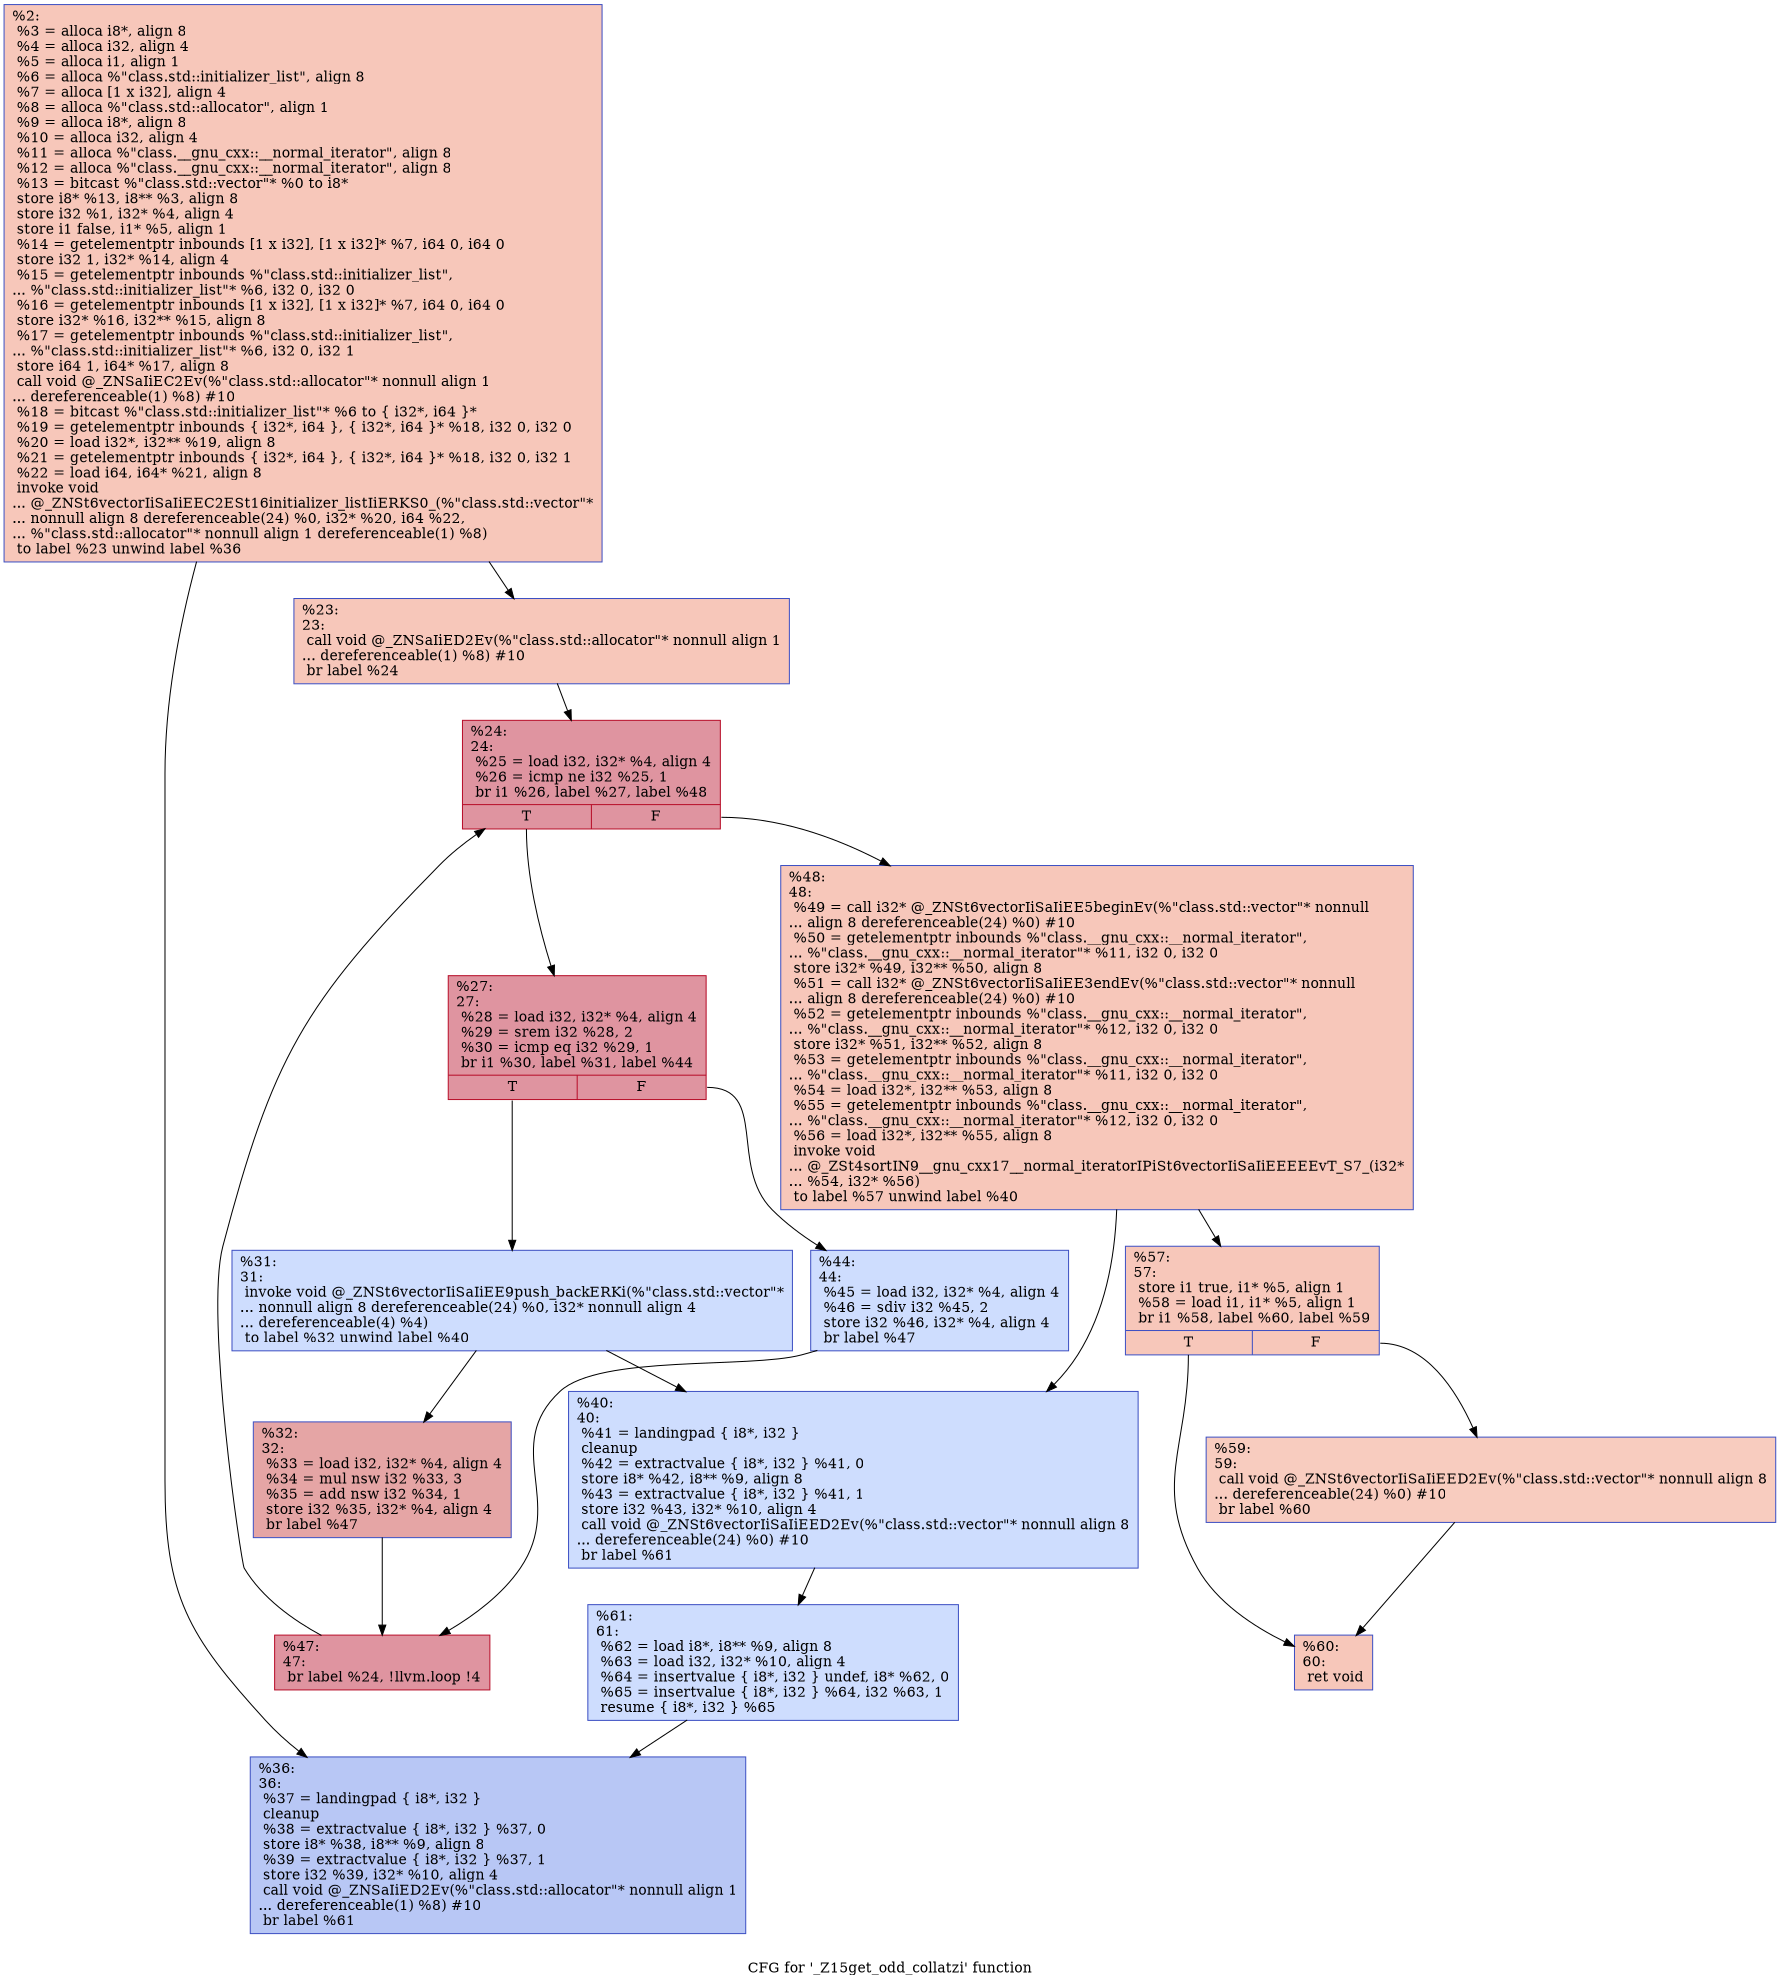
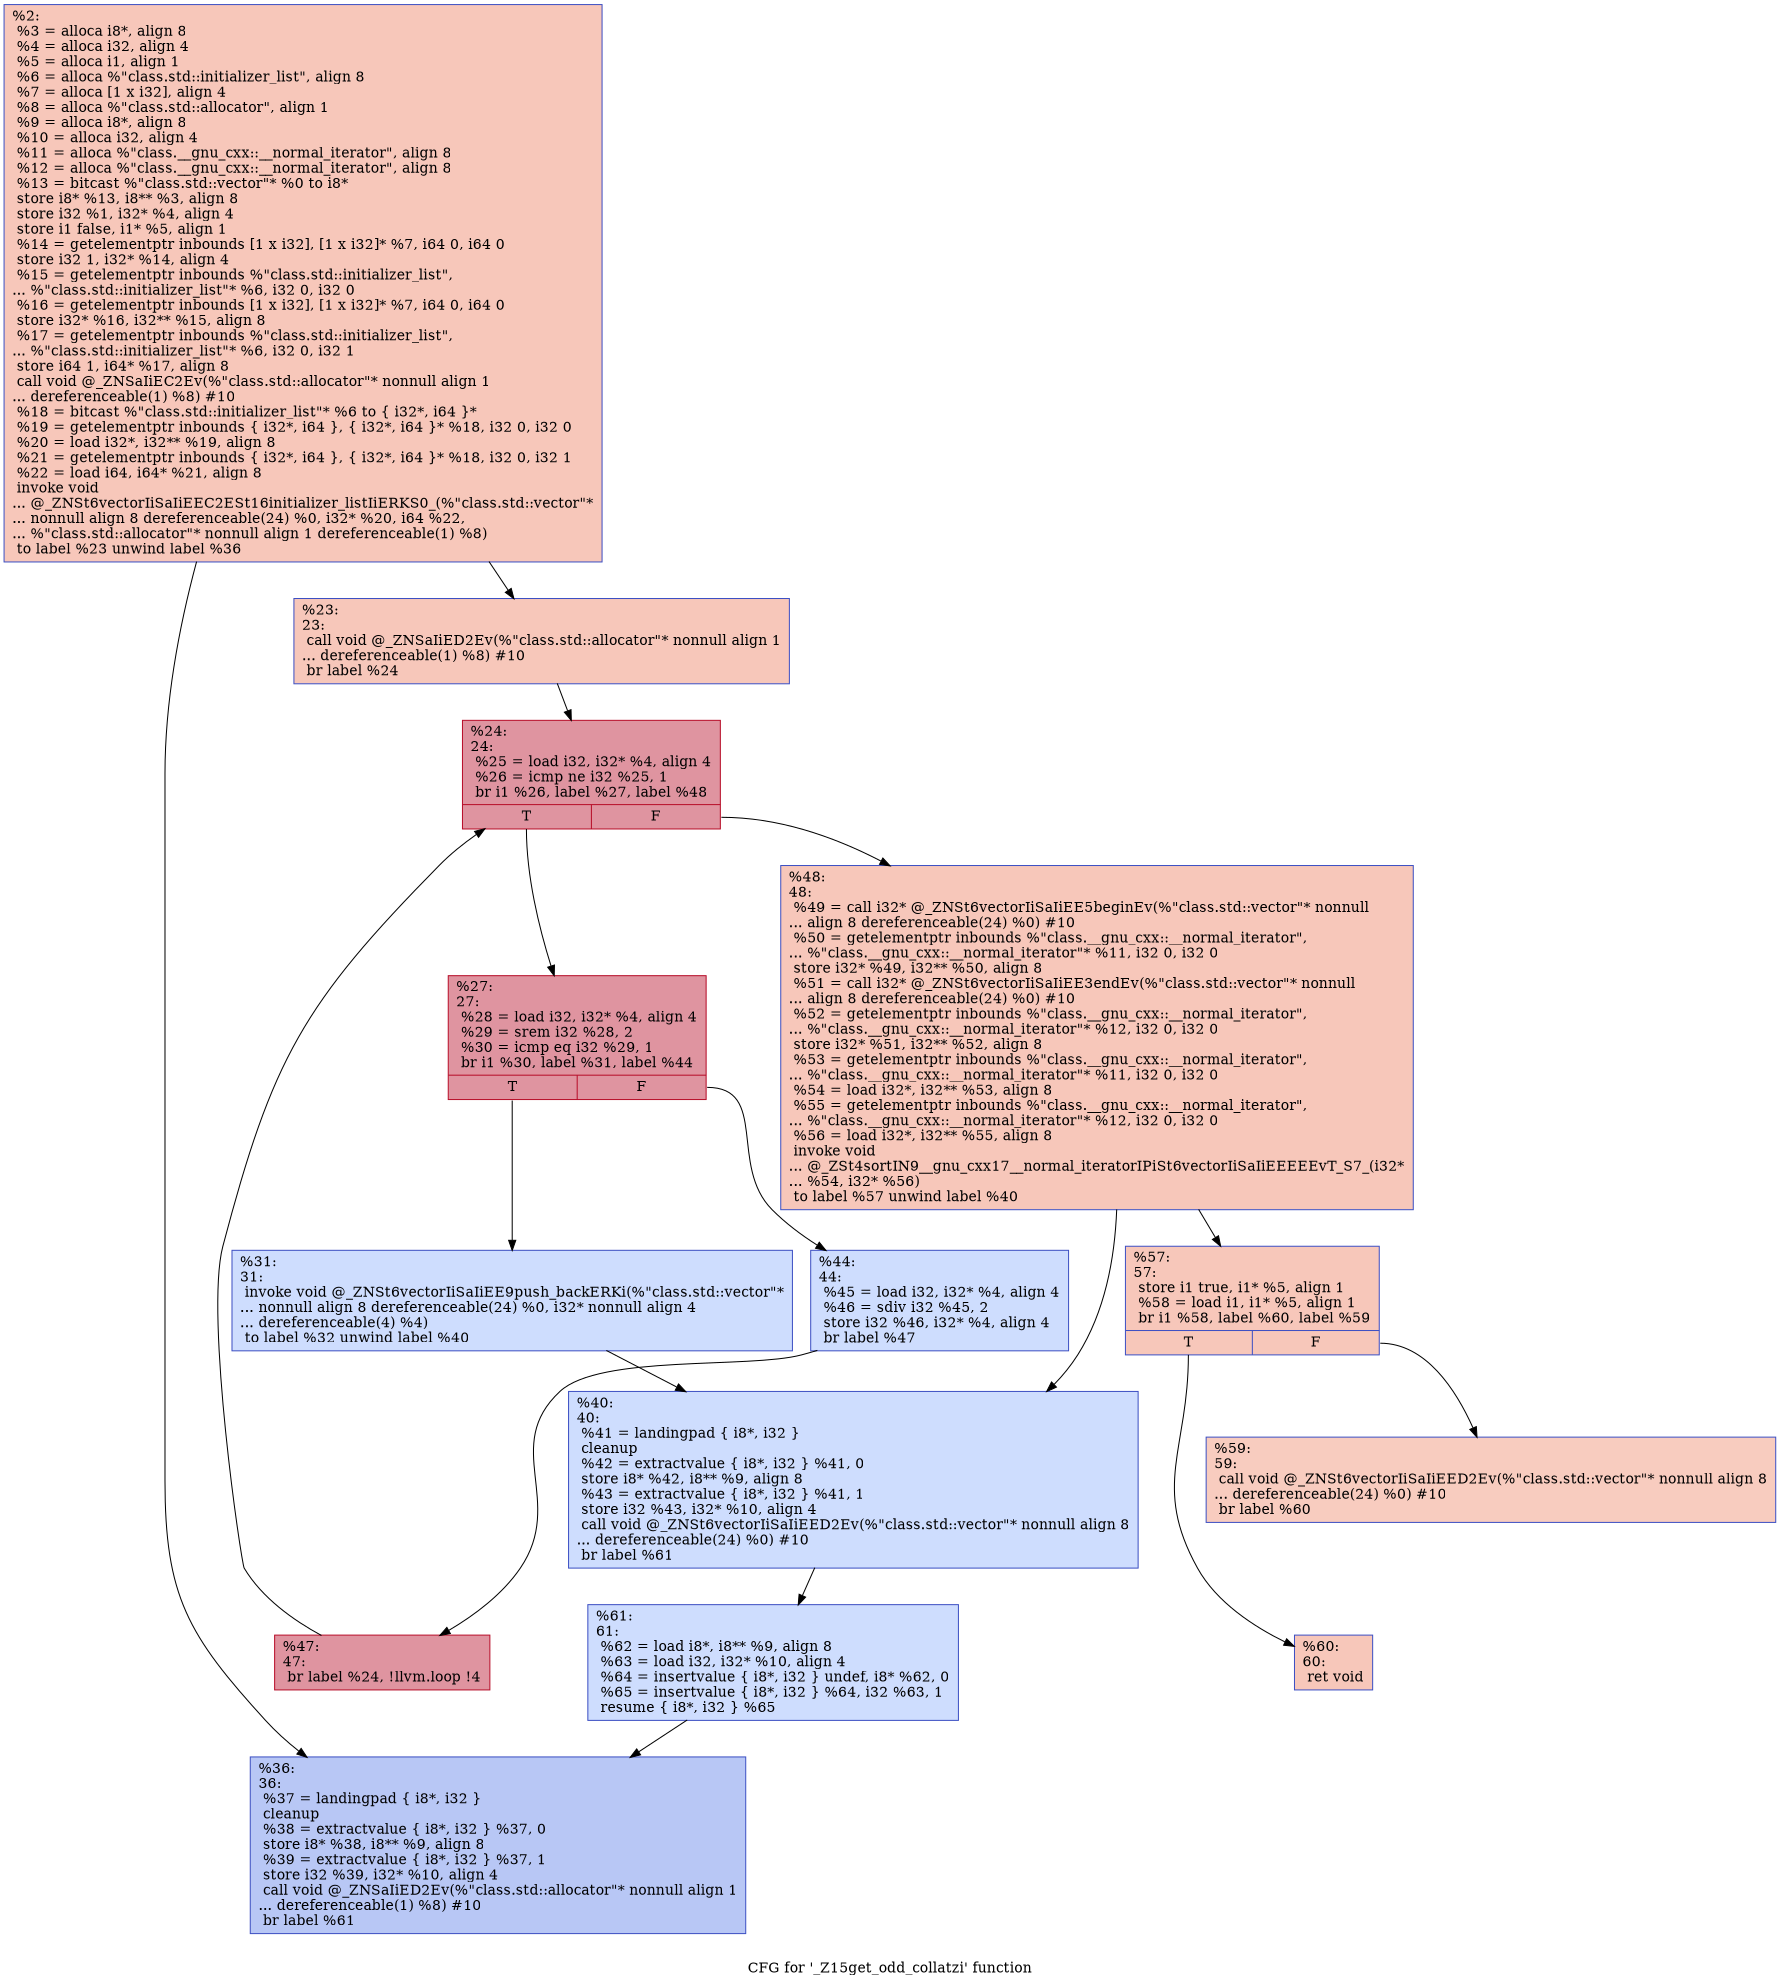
node "%32:": removed
edge "%59:" -> "%60:": removed
